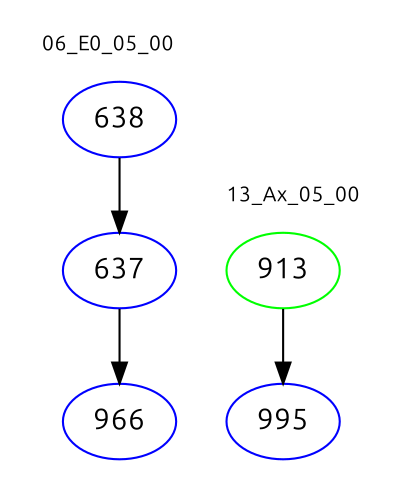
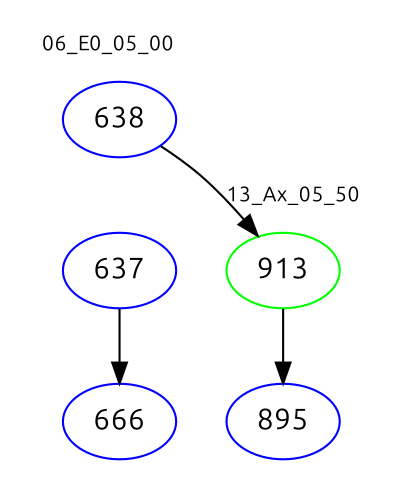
edge "638" -> "637": now "638" -> "913"
cluster "13_Ax_05_00": label "13_Ax_05_00" -> "13_Ax_05_50"
node "966": label "966" -> "666"
node "995": label "995" -> "895"
